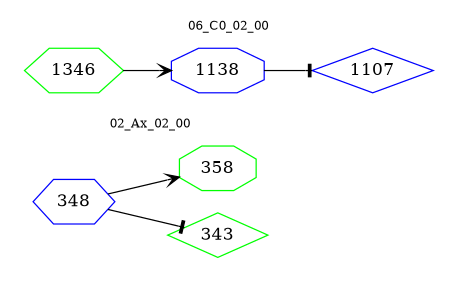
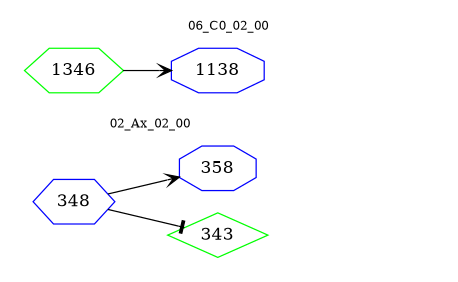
node "1107": removed
node "358": color green -> blue
